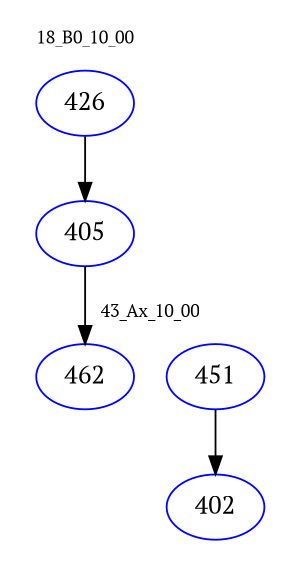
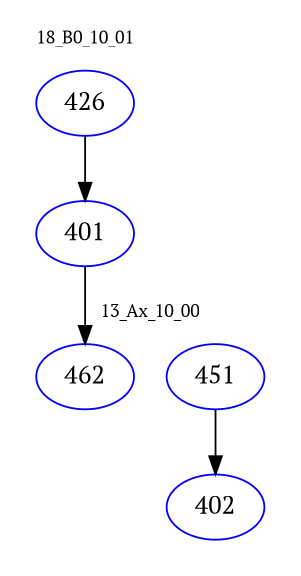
cluster "18_B0_10_00": label "18_B0_10_00" -> "18_B0_10_01"
node "405": label "405" -> "401"
cluster "43_Ax_10_00": label "43_Ax_10_00" -> "13_Ax_10_00"
